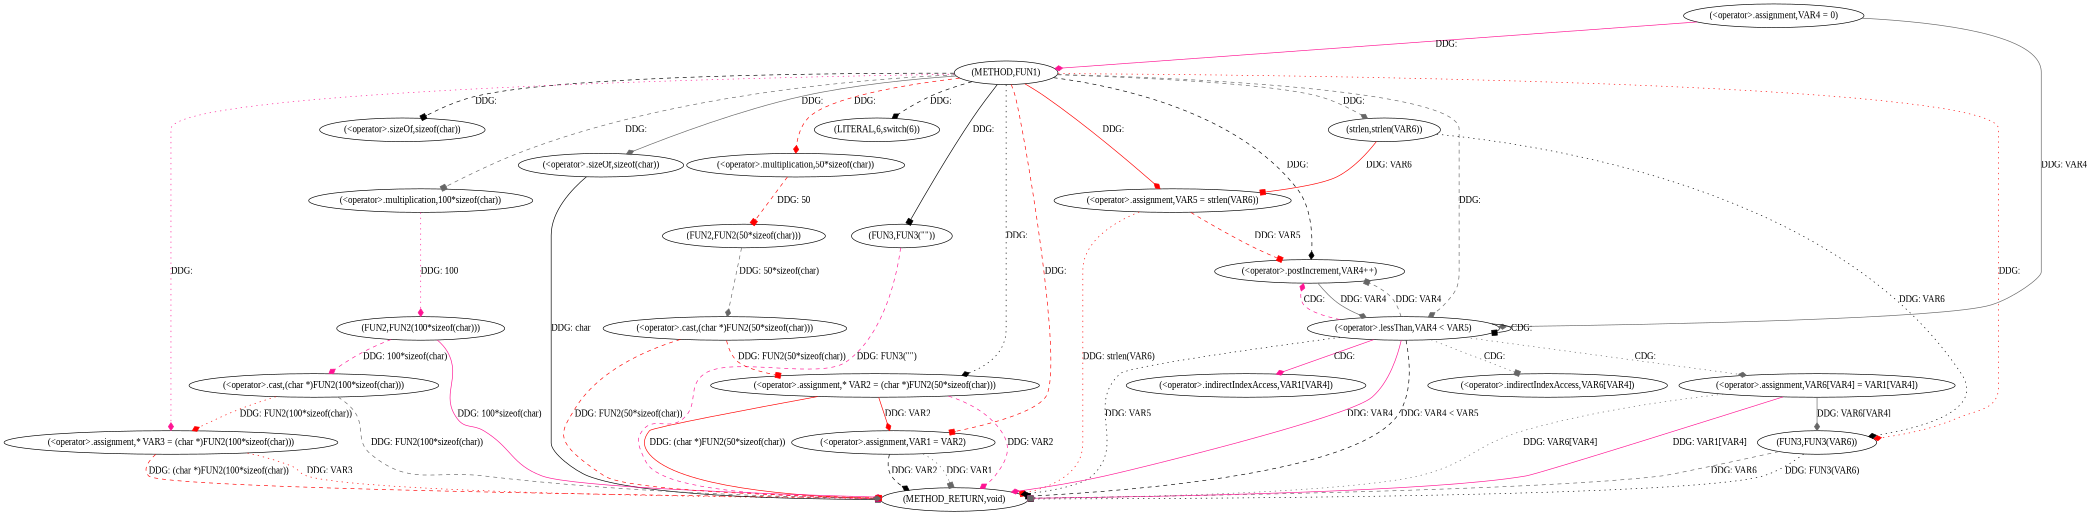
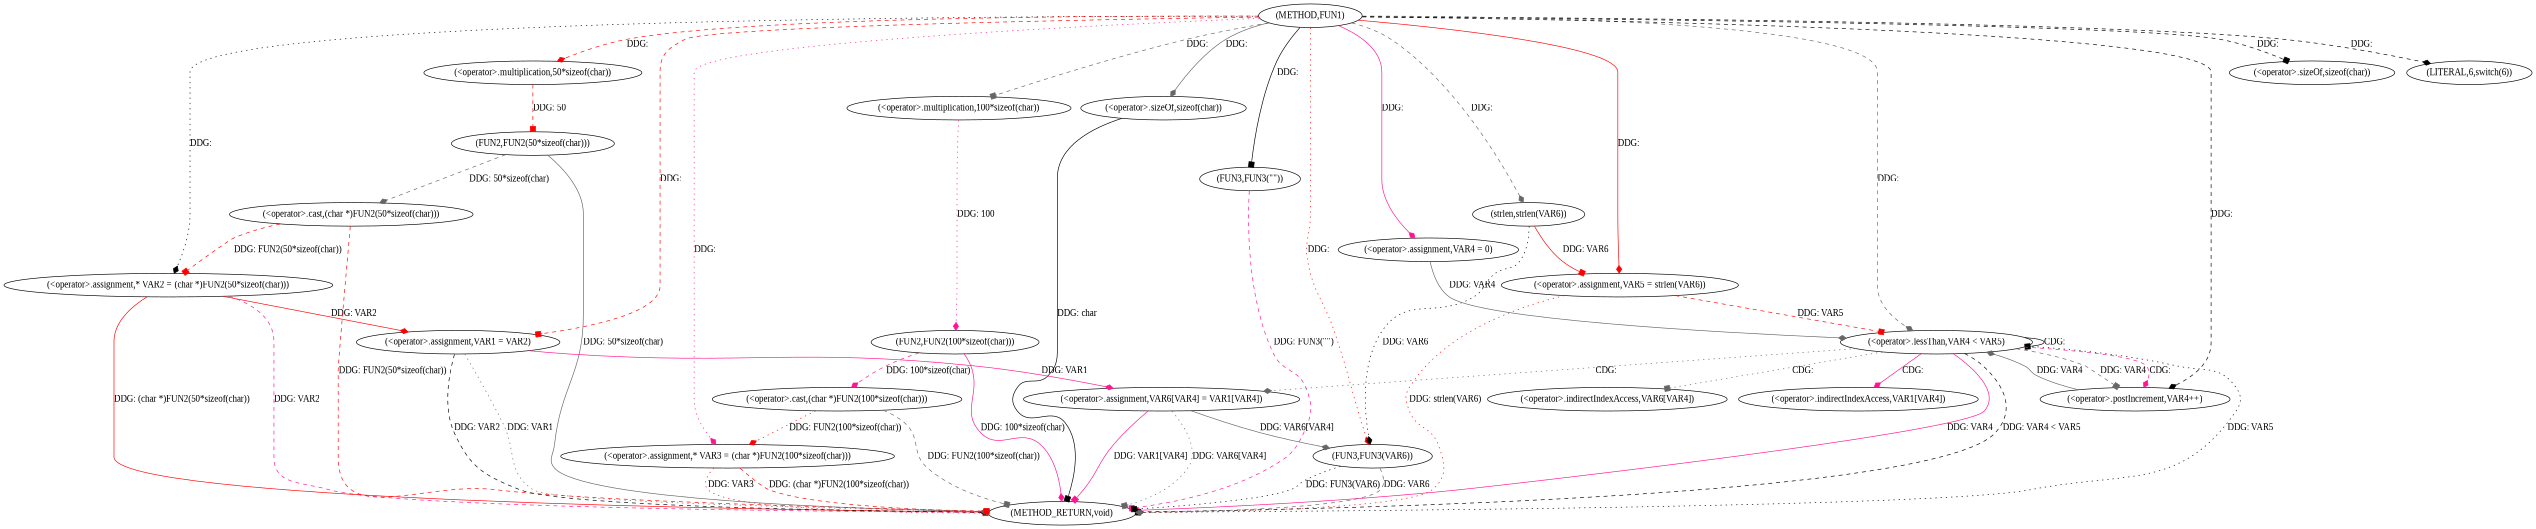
edge "(<operator>.assignment,VAR4 = 0)" -> "(METHOD,FUN1)": reversed
edge "(<operator>.assignment,VAR5 = strlen(VAR6))" -> "(<operator>.postIncrement,VAR4++)": now "(<operator>.assignment,VAR5 = strlen(VAR6))" -> "(<operator>.lessThan,VAR4 < VAR5)"
edge "(<operator>.assignment,VAR1 = VAR2)" -> "(<operator>.assignment,VAR6[VAR4] = VAR1[VAR4])": added, label "DDG: VAR1"
edge "(<operator>.cast,(char *)FUN2(100*sizeof(char)))" -> "(METHOD_RETURN,void)": arrowhead diamond -> box
edge "(FUN2,FUN2(50*sizeof(char)))" -> "(METHOD_RETURN,void)": added, label "DDG: 50*sizeof(char)"
